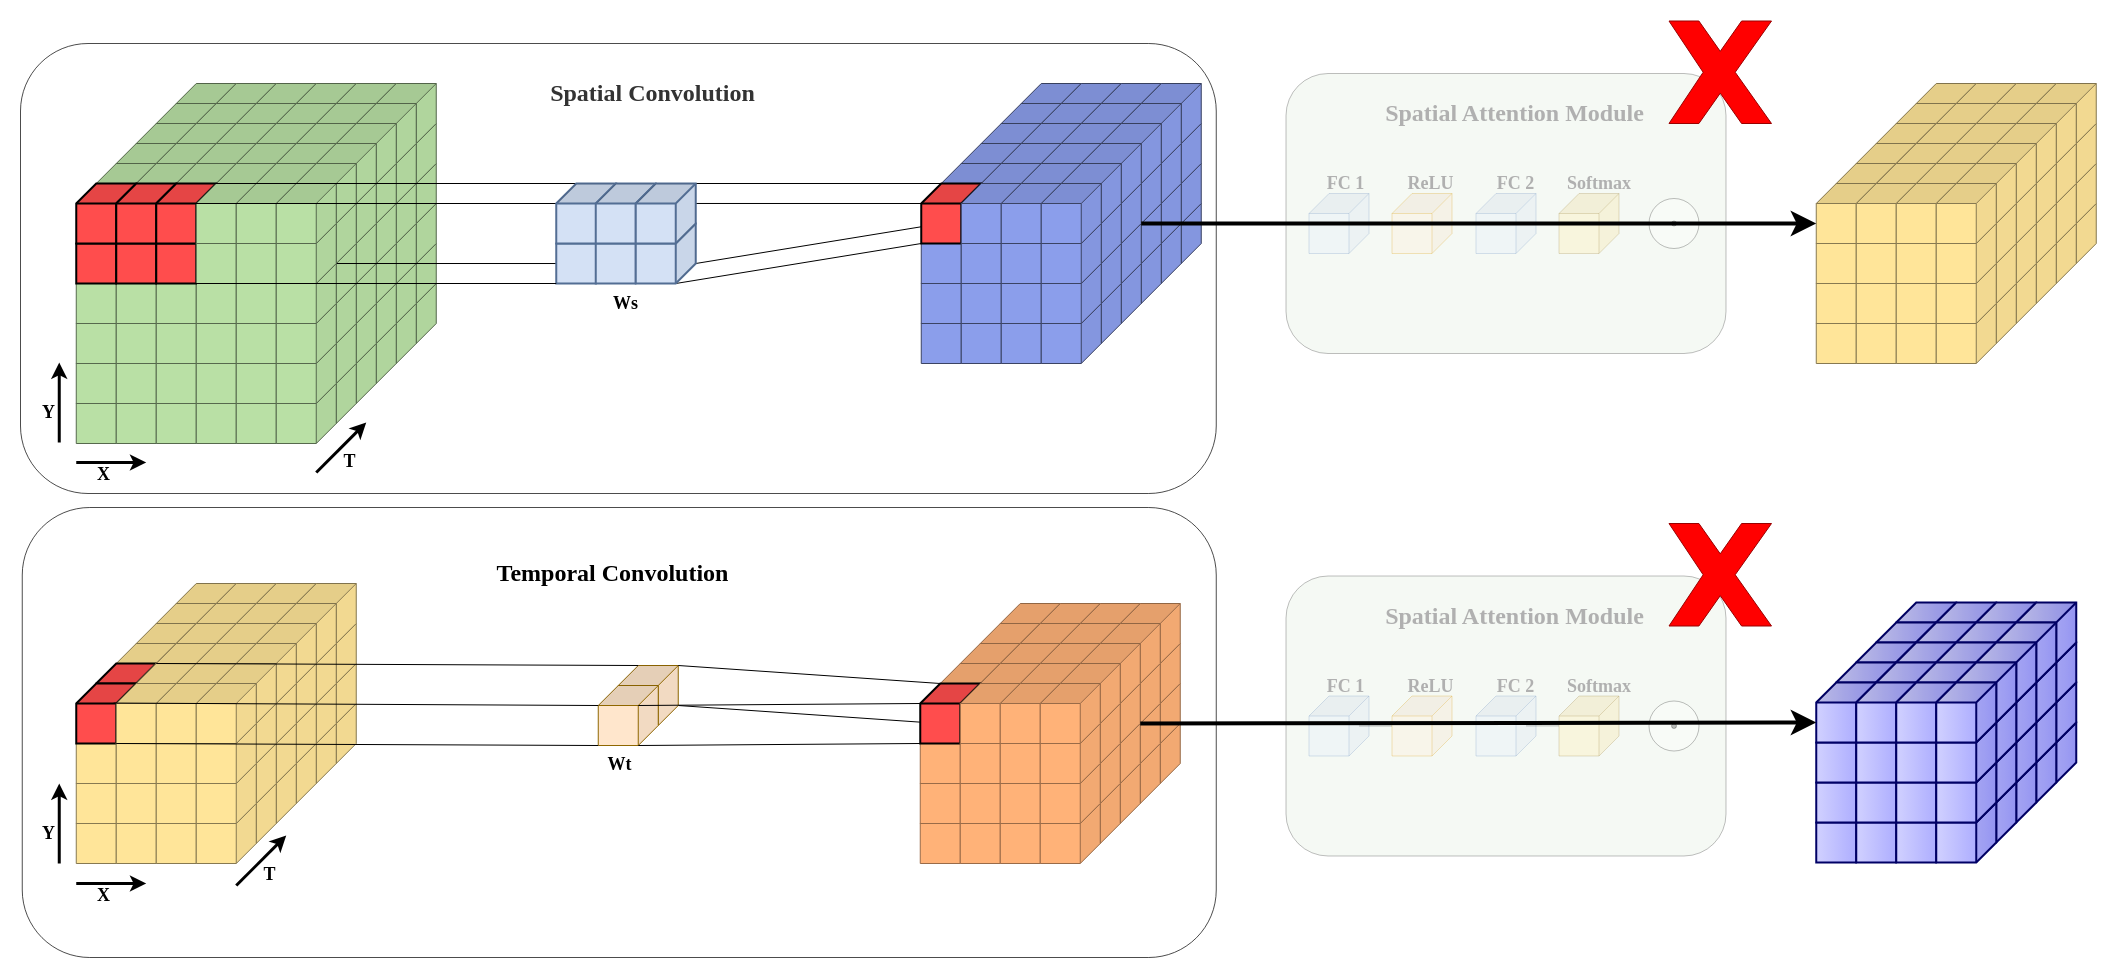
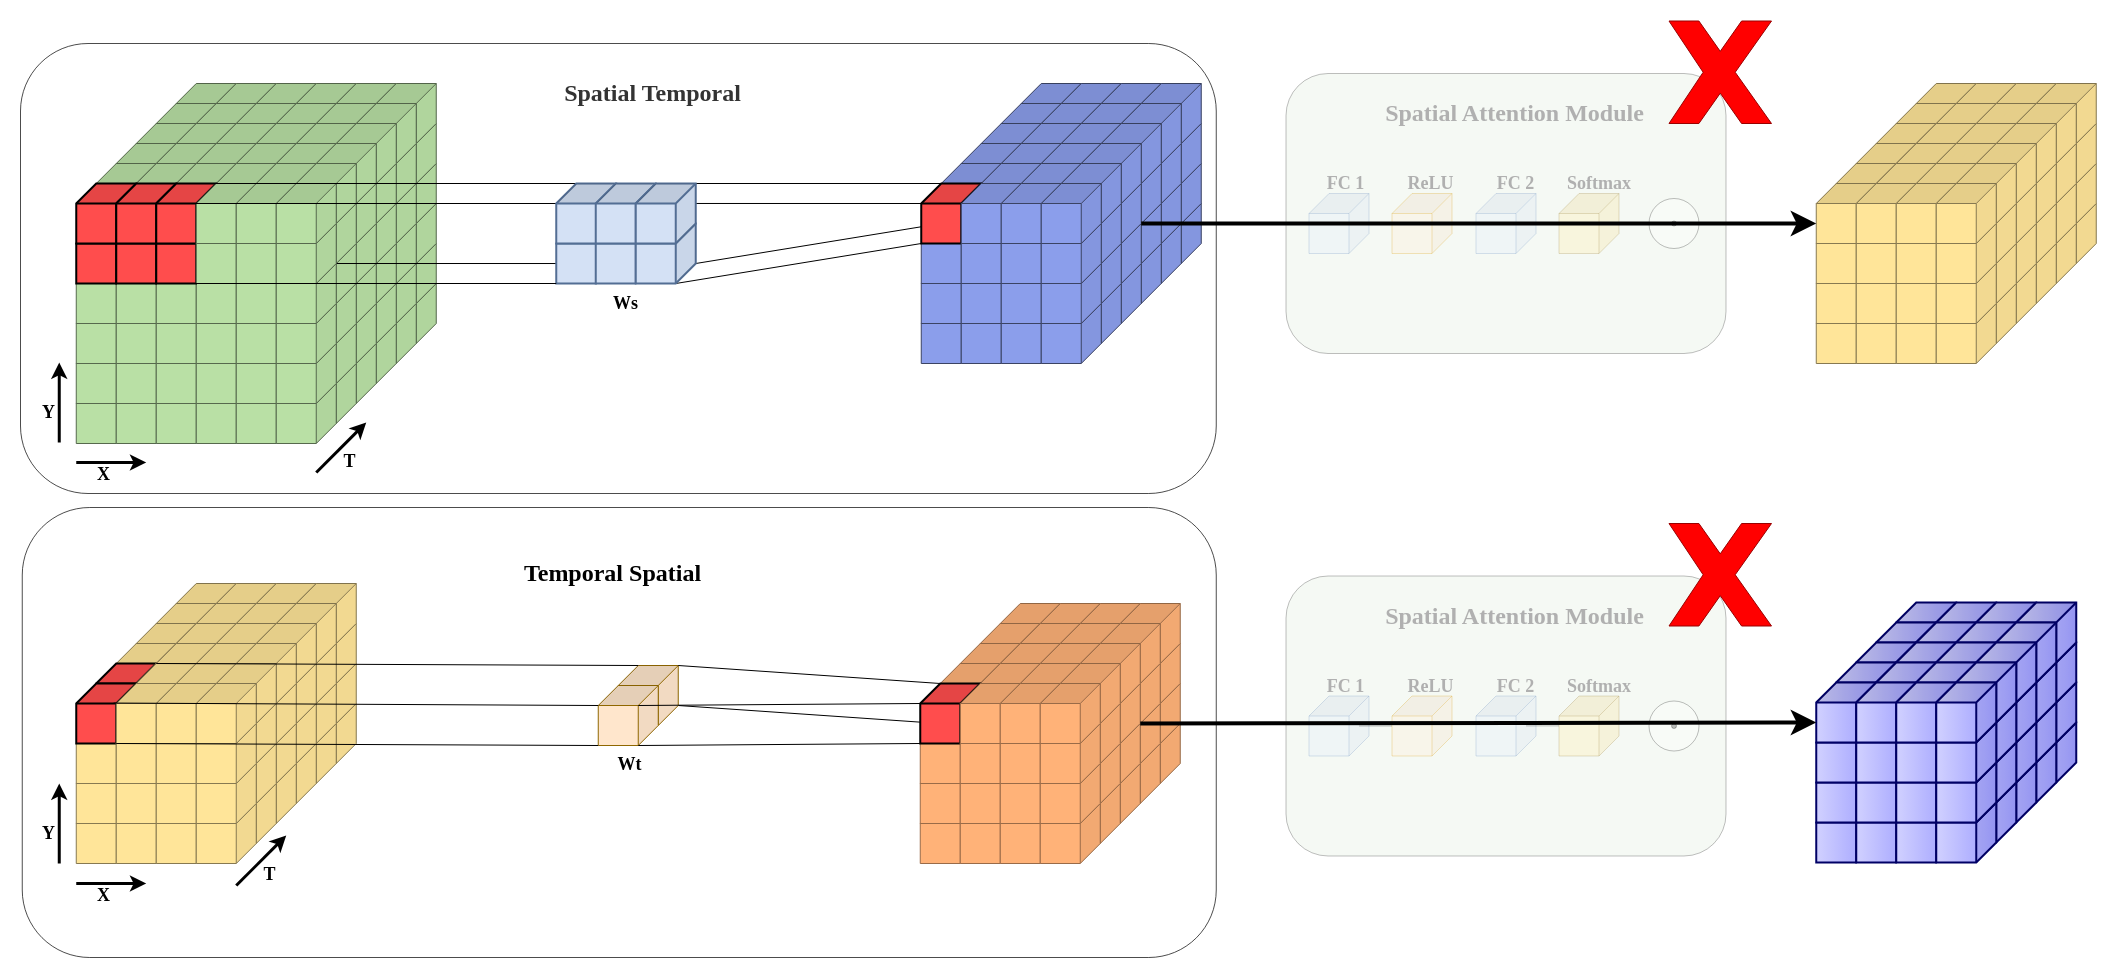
node "Spatial Convolution": label "Spatial Convolution" -> "Spatial Temporal"
node "Temporal Convolution": label "Temporal Convolution" -> "Temporal Spatial"
node "Wt": moved (620, 765) -> (630, 765)
